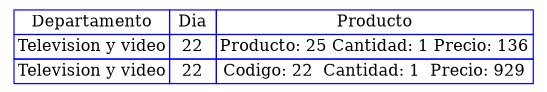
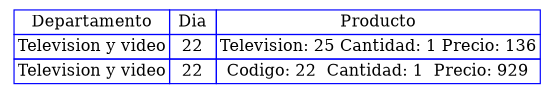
node "Departamento": text "Producto: 25 Cantidad: 1 Precio: 136" -> "Television: 25 Cantidad: 1 Precio: 136"
